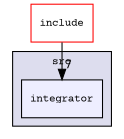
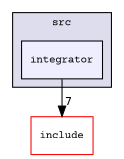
edge "include" -> "integrator": reversed
